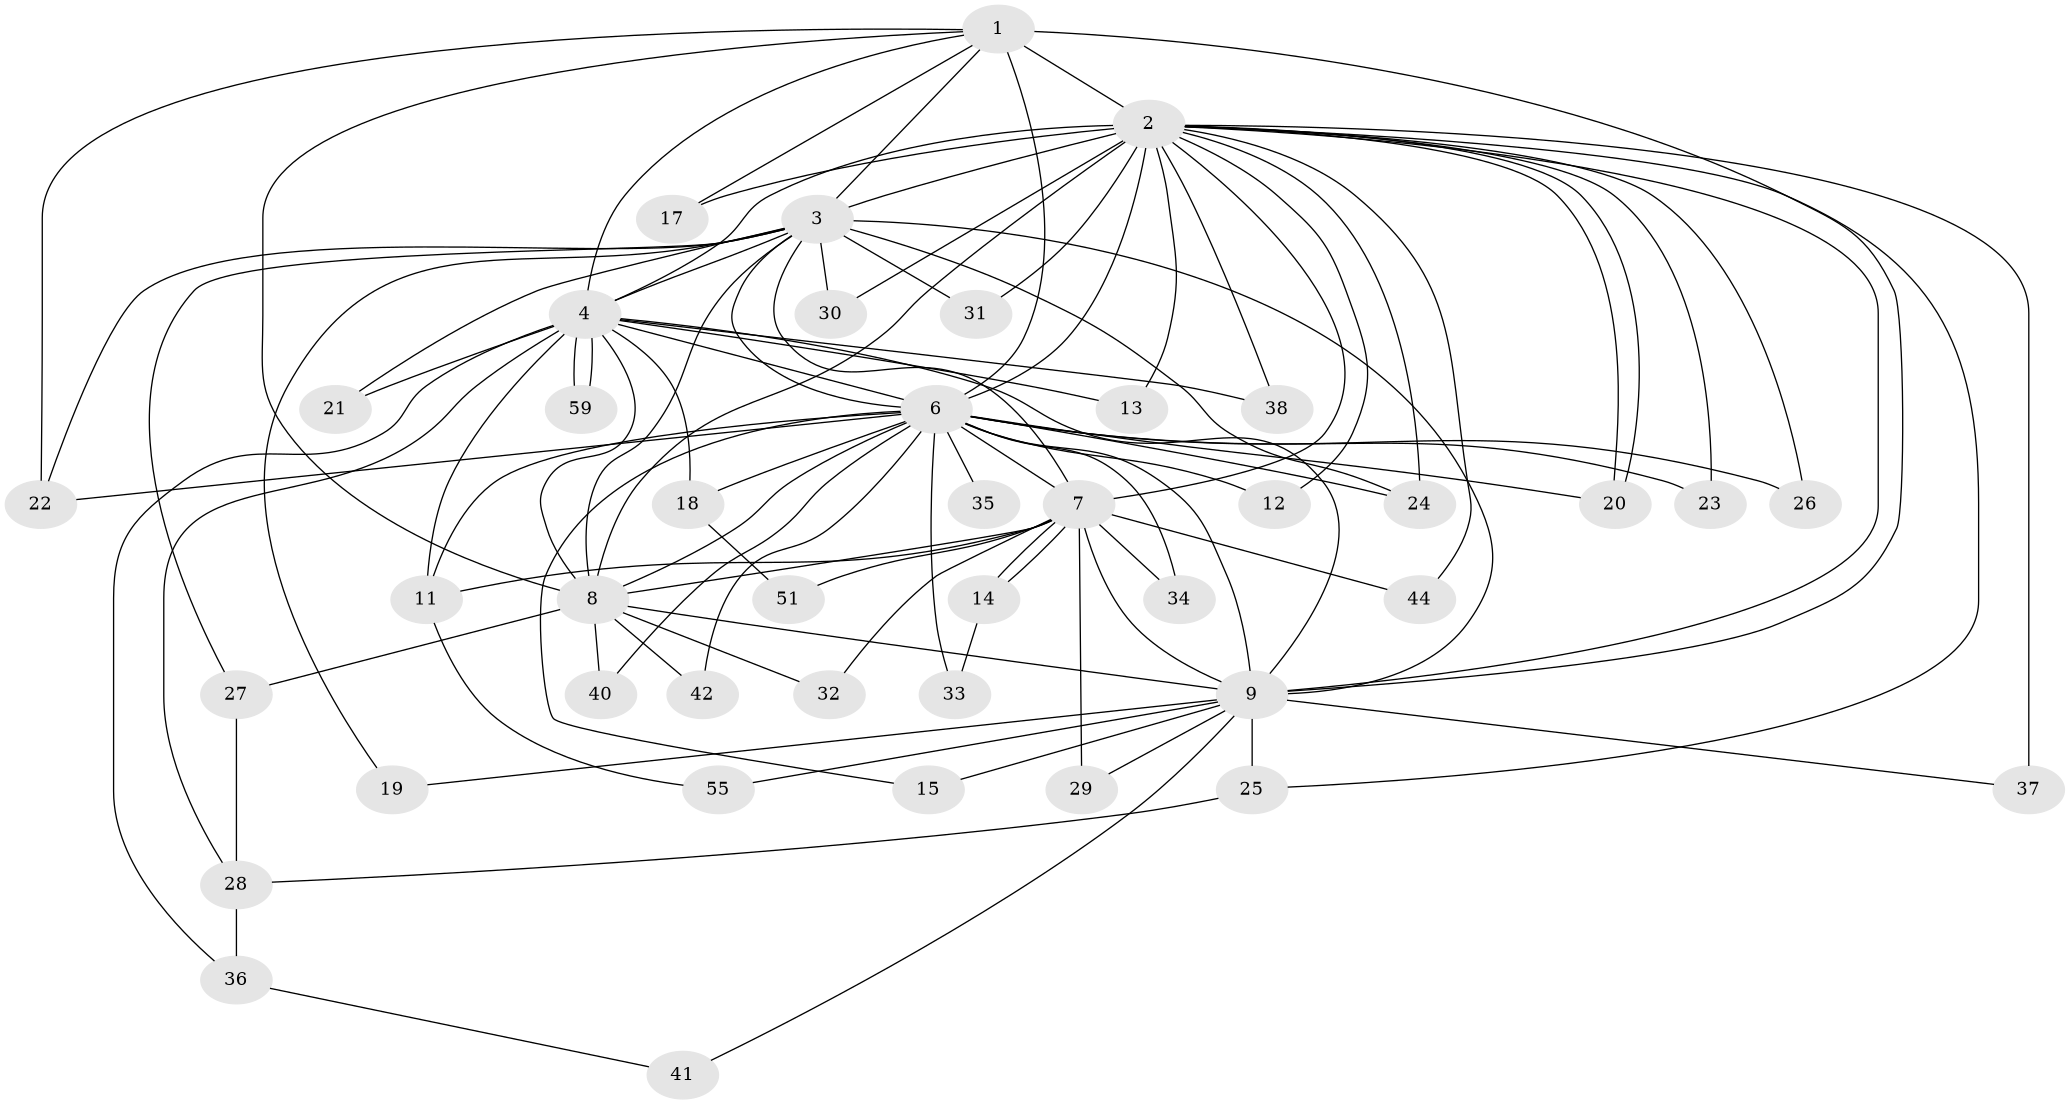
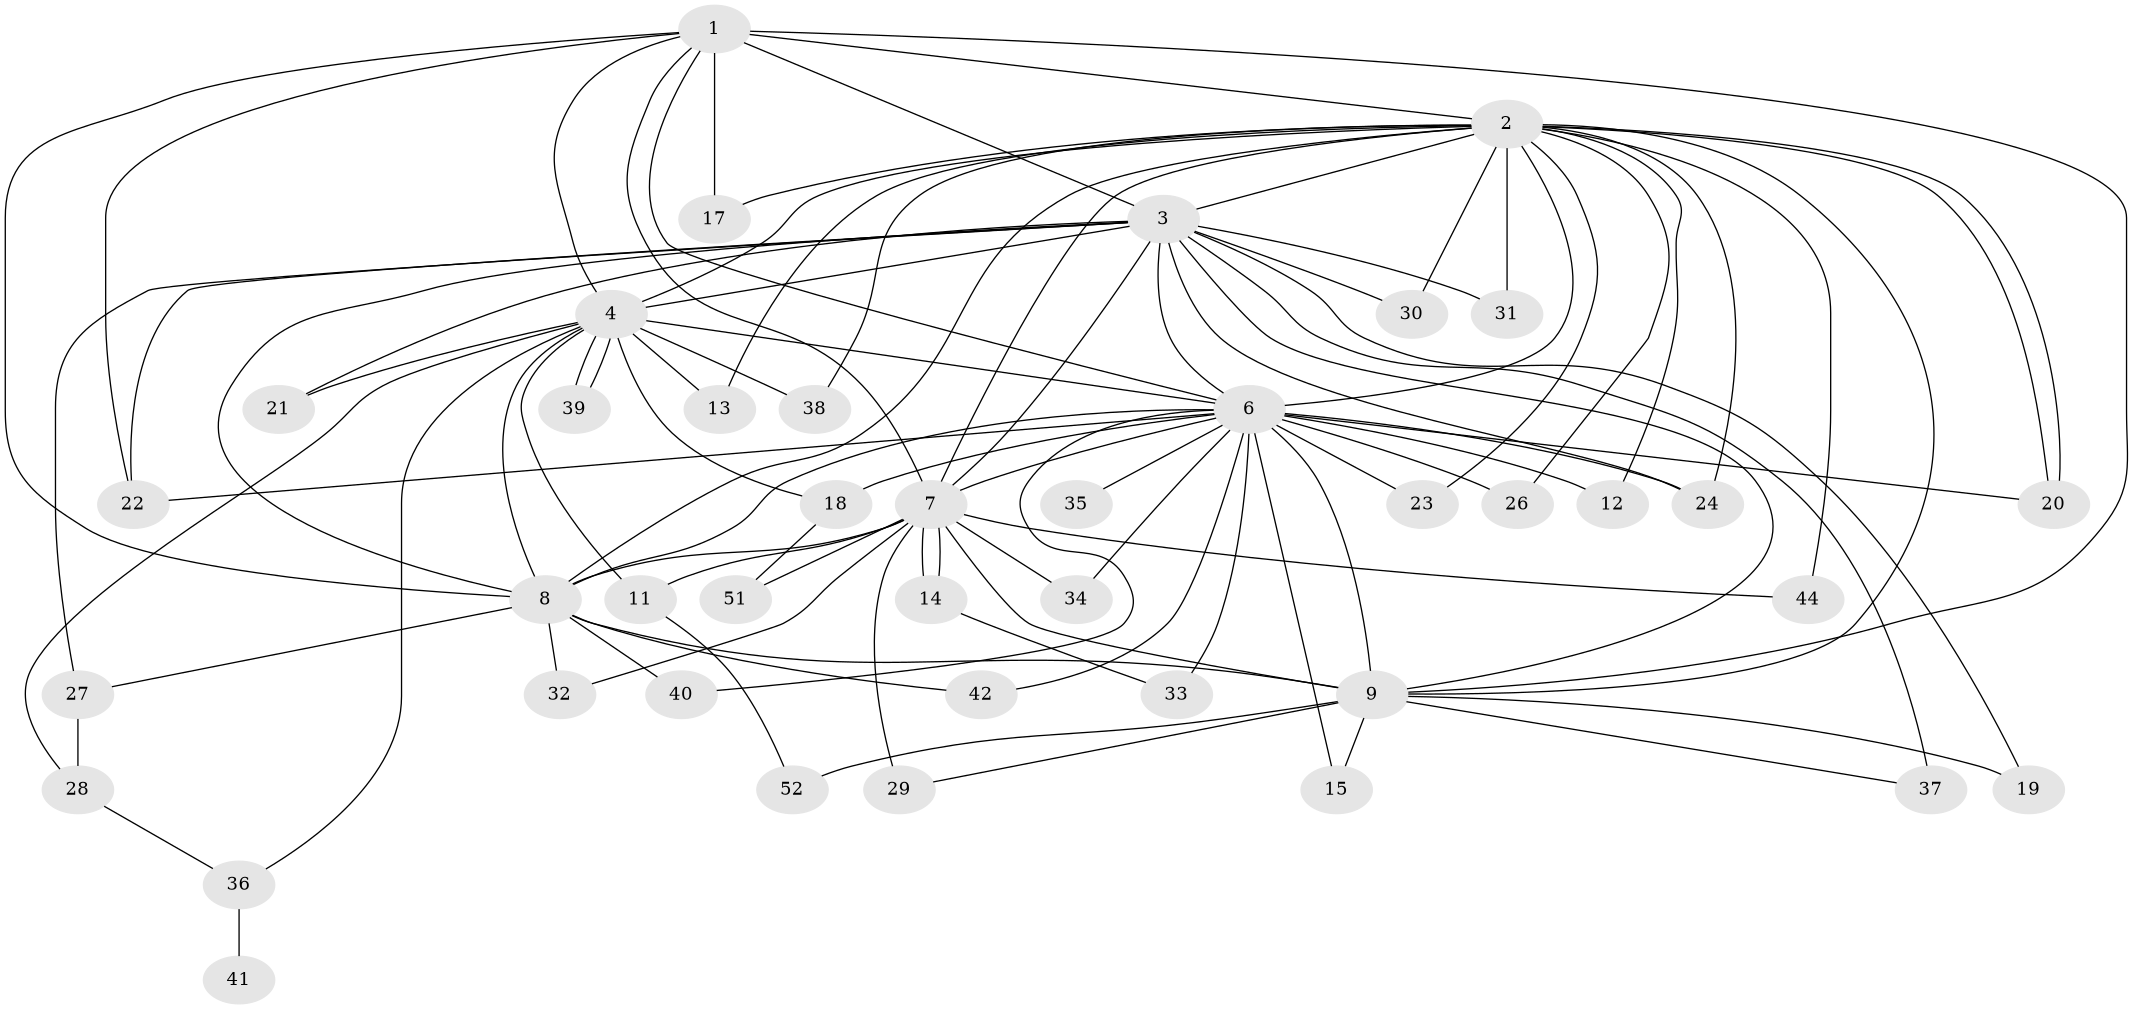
edge "2" -- "37": now "3" -- "37"
edge "1" -- "7": added
node "59": label "59" -> "39"
edge "4" -- "9": removed
edge "6" -- "11": removed
node "55": label "55" -> "52"
node "25": removed
edge "9" -- "41": removed
